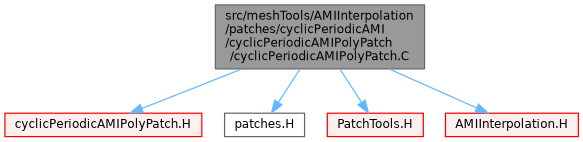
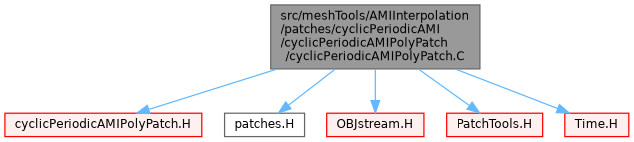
node "OBJstream.H": added
node "AMIInterpolation.H": label "AMIInterpolation.H" -> "Time.H"
